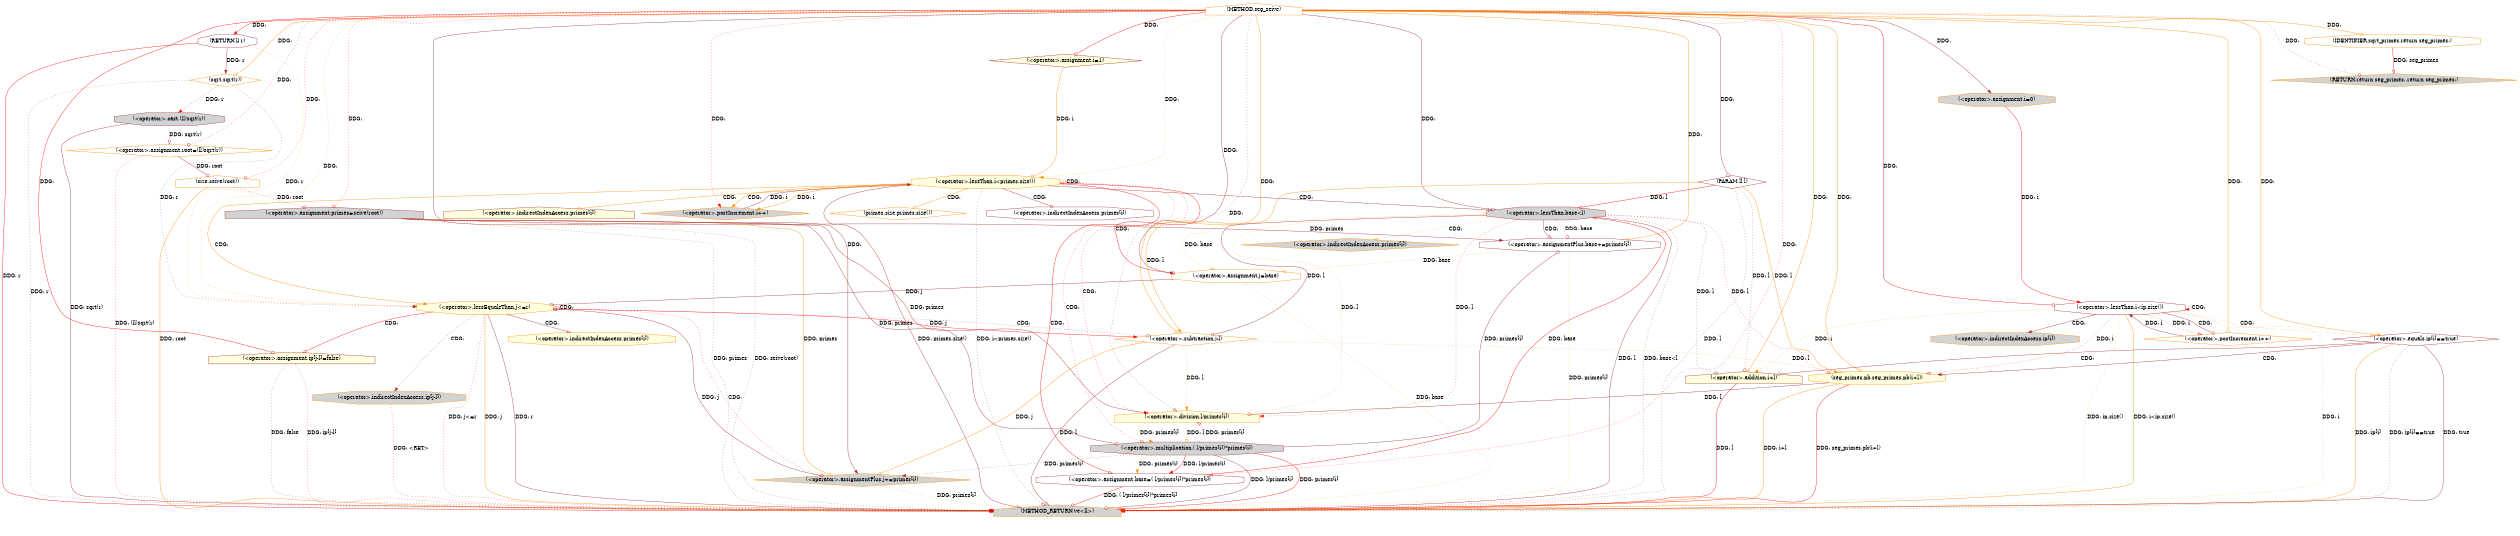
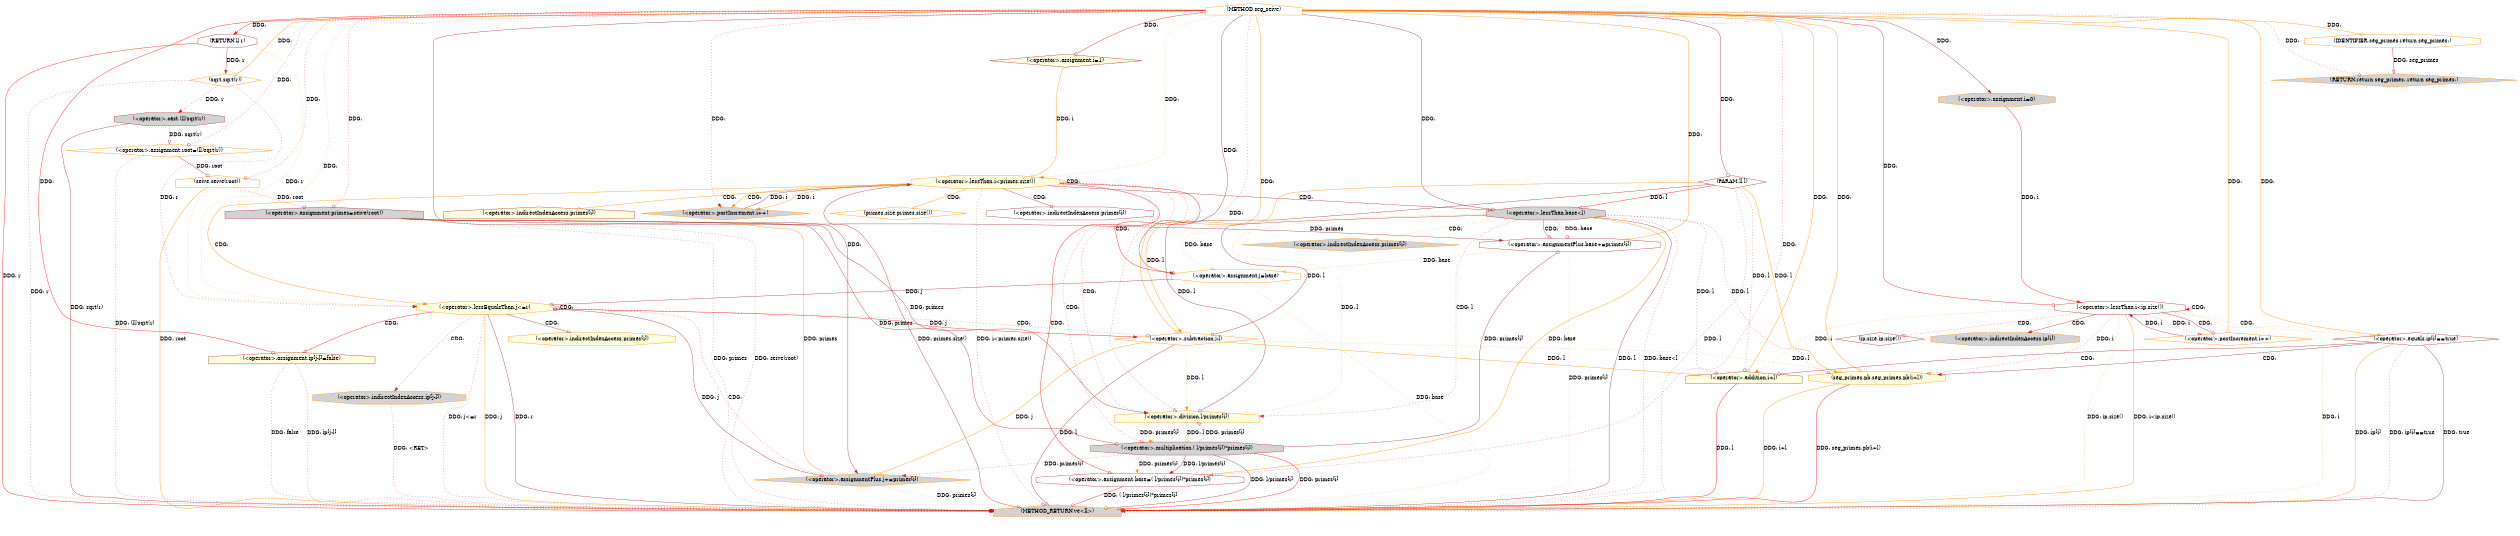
node "(IDENTIFIER,sqrt_primes,return seg_primes;)": label "(IDENTIFIER,sqrt_primes,return seg_primes;)" -> "(IDENTIFIER,seg_primes,return seg_primes;)"
node "(size,seive(root))": label "(size,seive(root))" -> "(seive,seive(root))"
edge "(<operator>.lessThan,base<l)" -> "(<operator>.division,l/primes[i])": label "DDG: l" -> "CDG: l"
node "(ip.size,ip.size())": added
edge "(<operator>.subtraction,j-l)" -> "(<operator>.addition,i+l)": added, label "DDG: l"
edge "(seg_primes.pb,seg_primes.pb(i+l))" -> "(<operator>.division,l/primes[i])": now "(PARAM,ll l)" -> "(<operator>.division,l/primes[i])"
edge "(<operator>.assignment,base=( l/primes[i])*primes[i])" -> "(<operator>.lessThan,base<l)": color red -> darkorange
